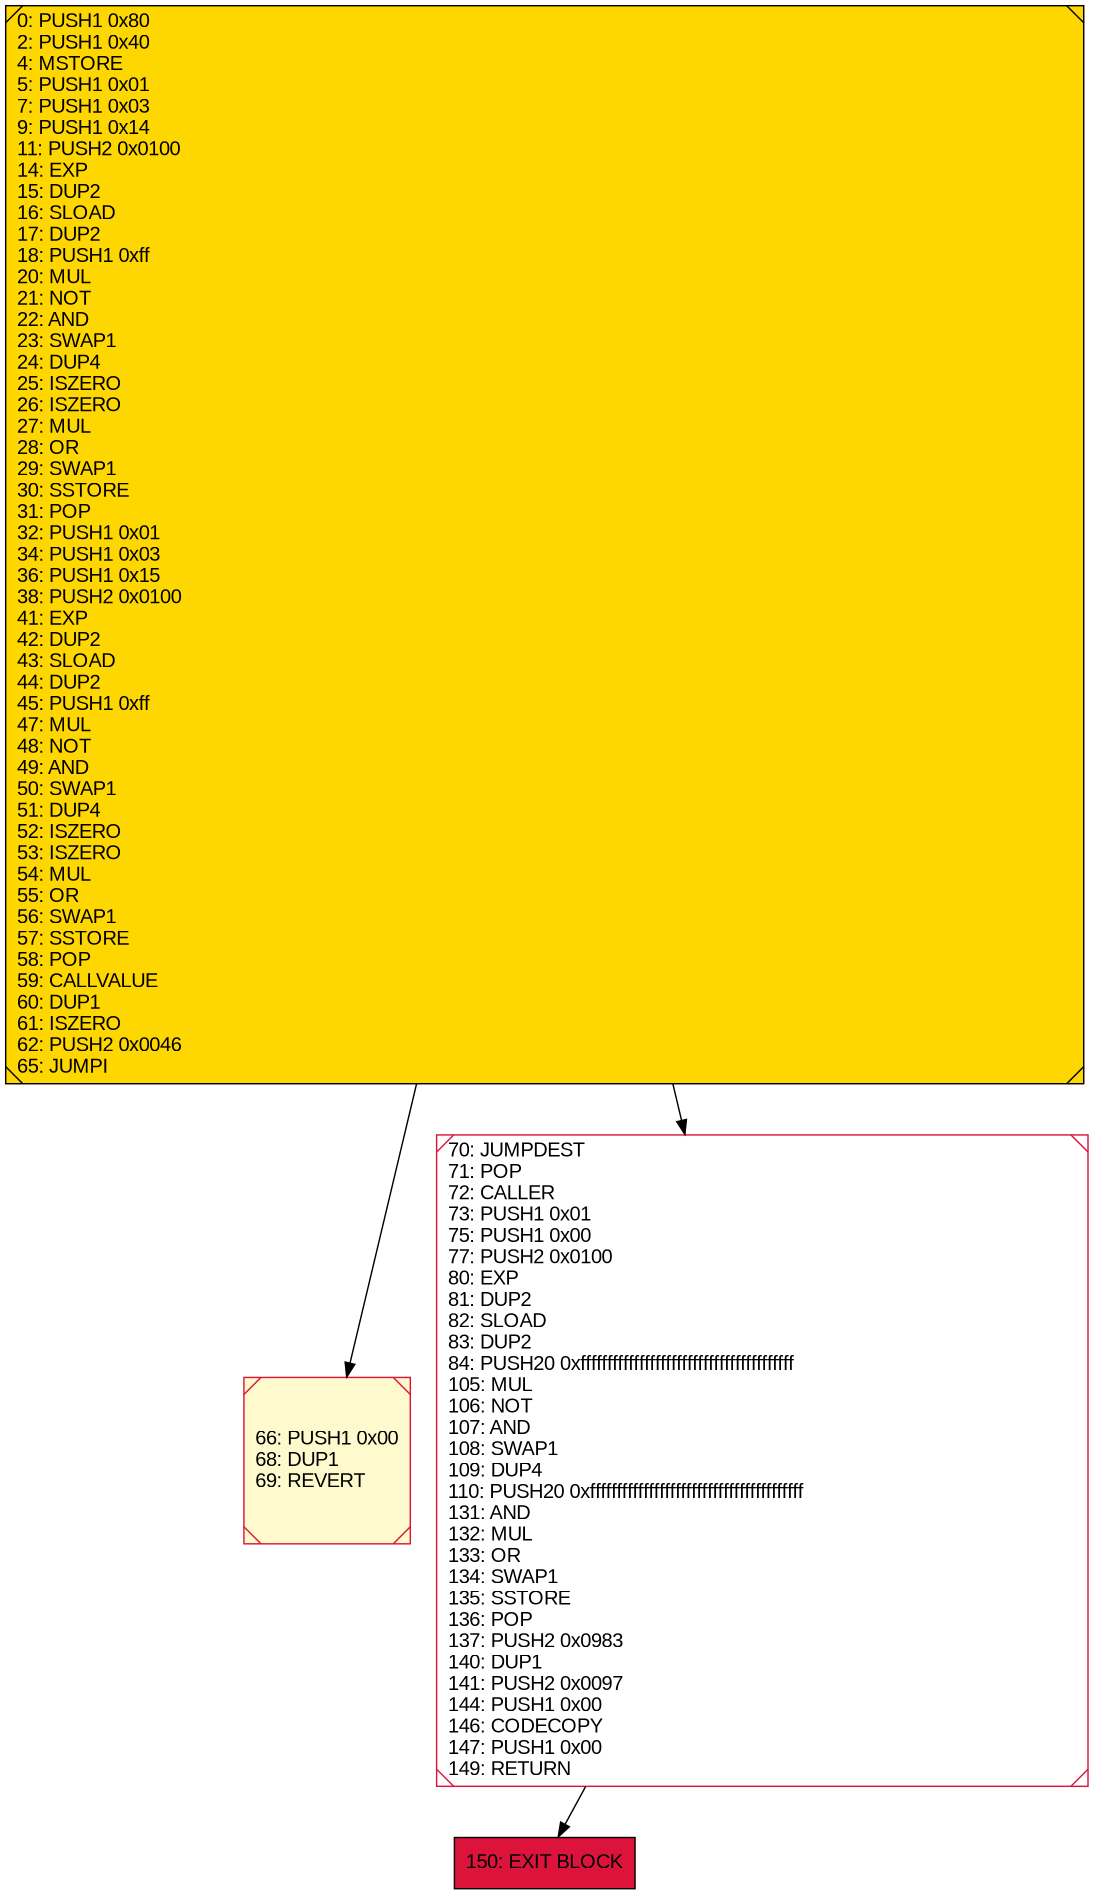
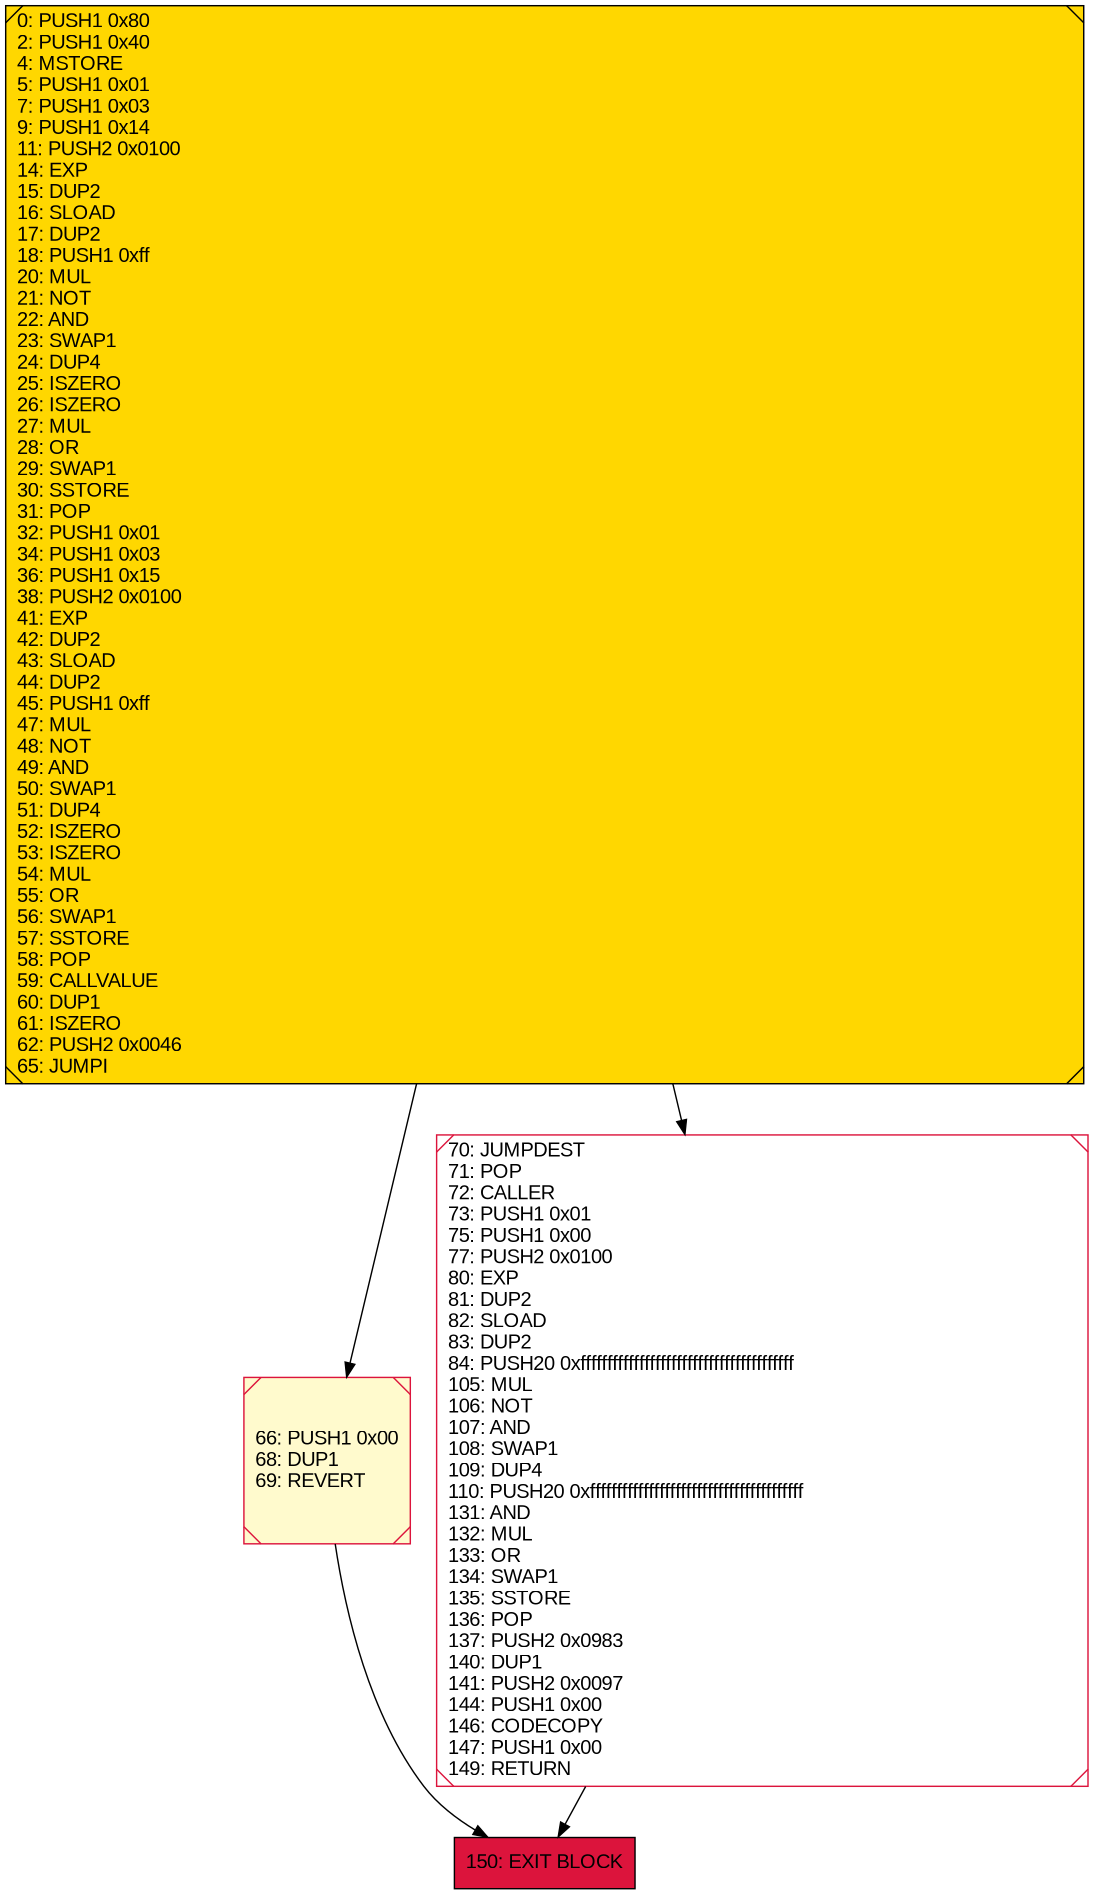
edge "66: PUSH1 0x00 68: DUP1 69: REVERT" -> "150: EXIT BLOCK": added
